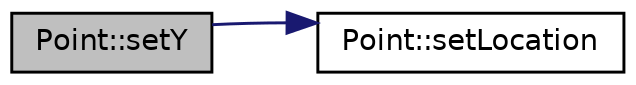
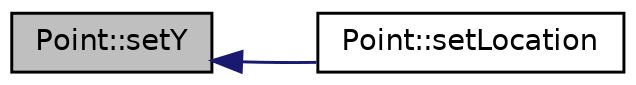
edge "Point::setY" -> "Point::setLocation": reversed
